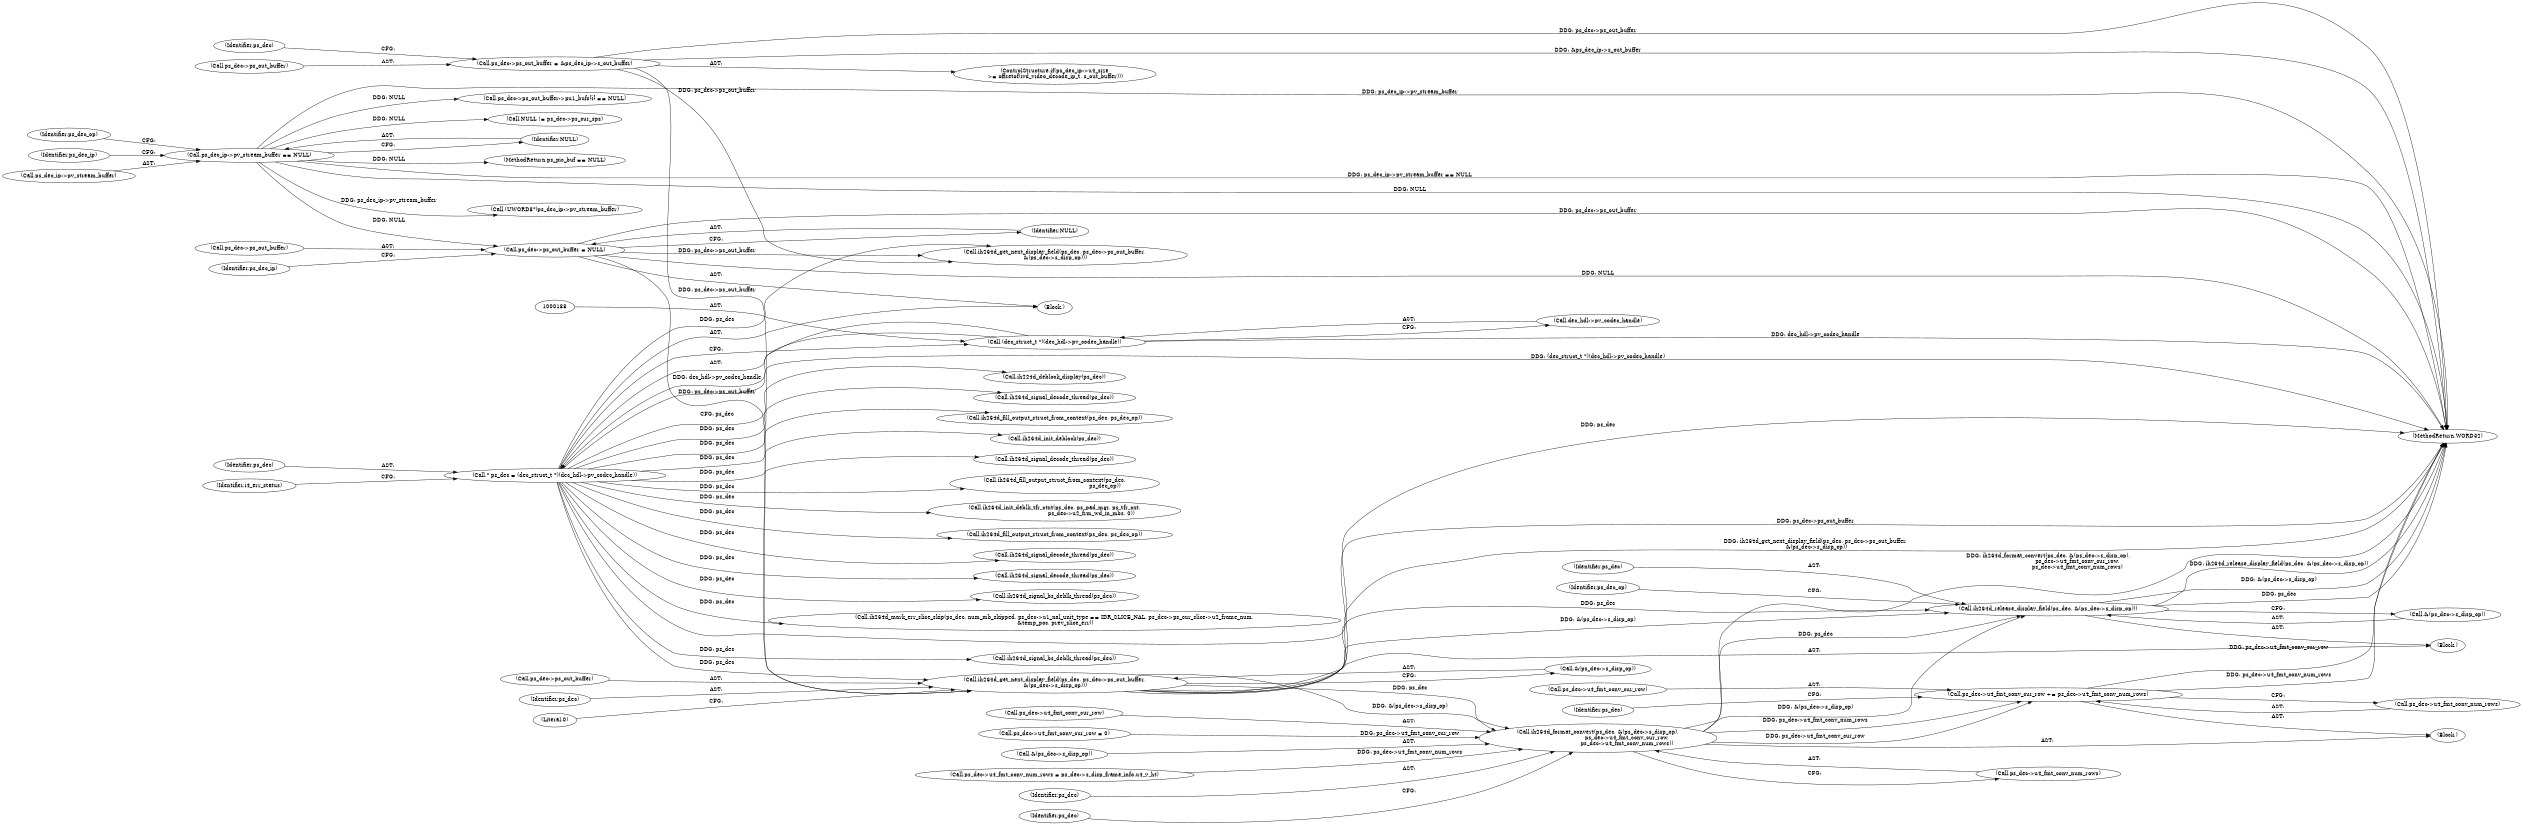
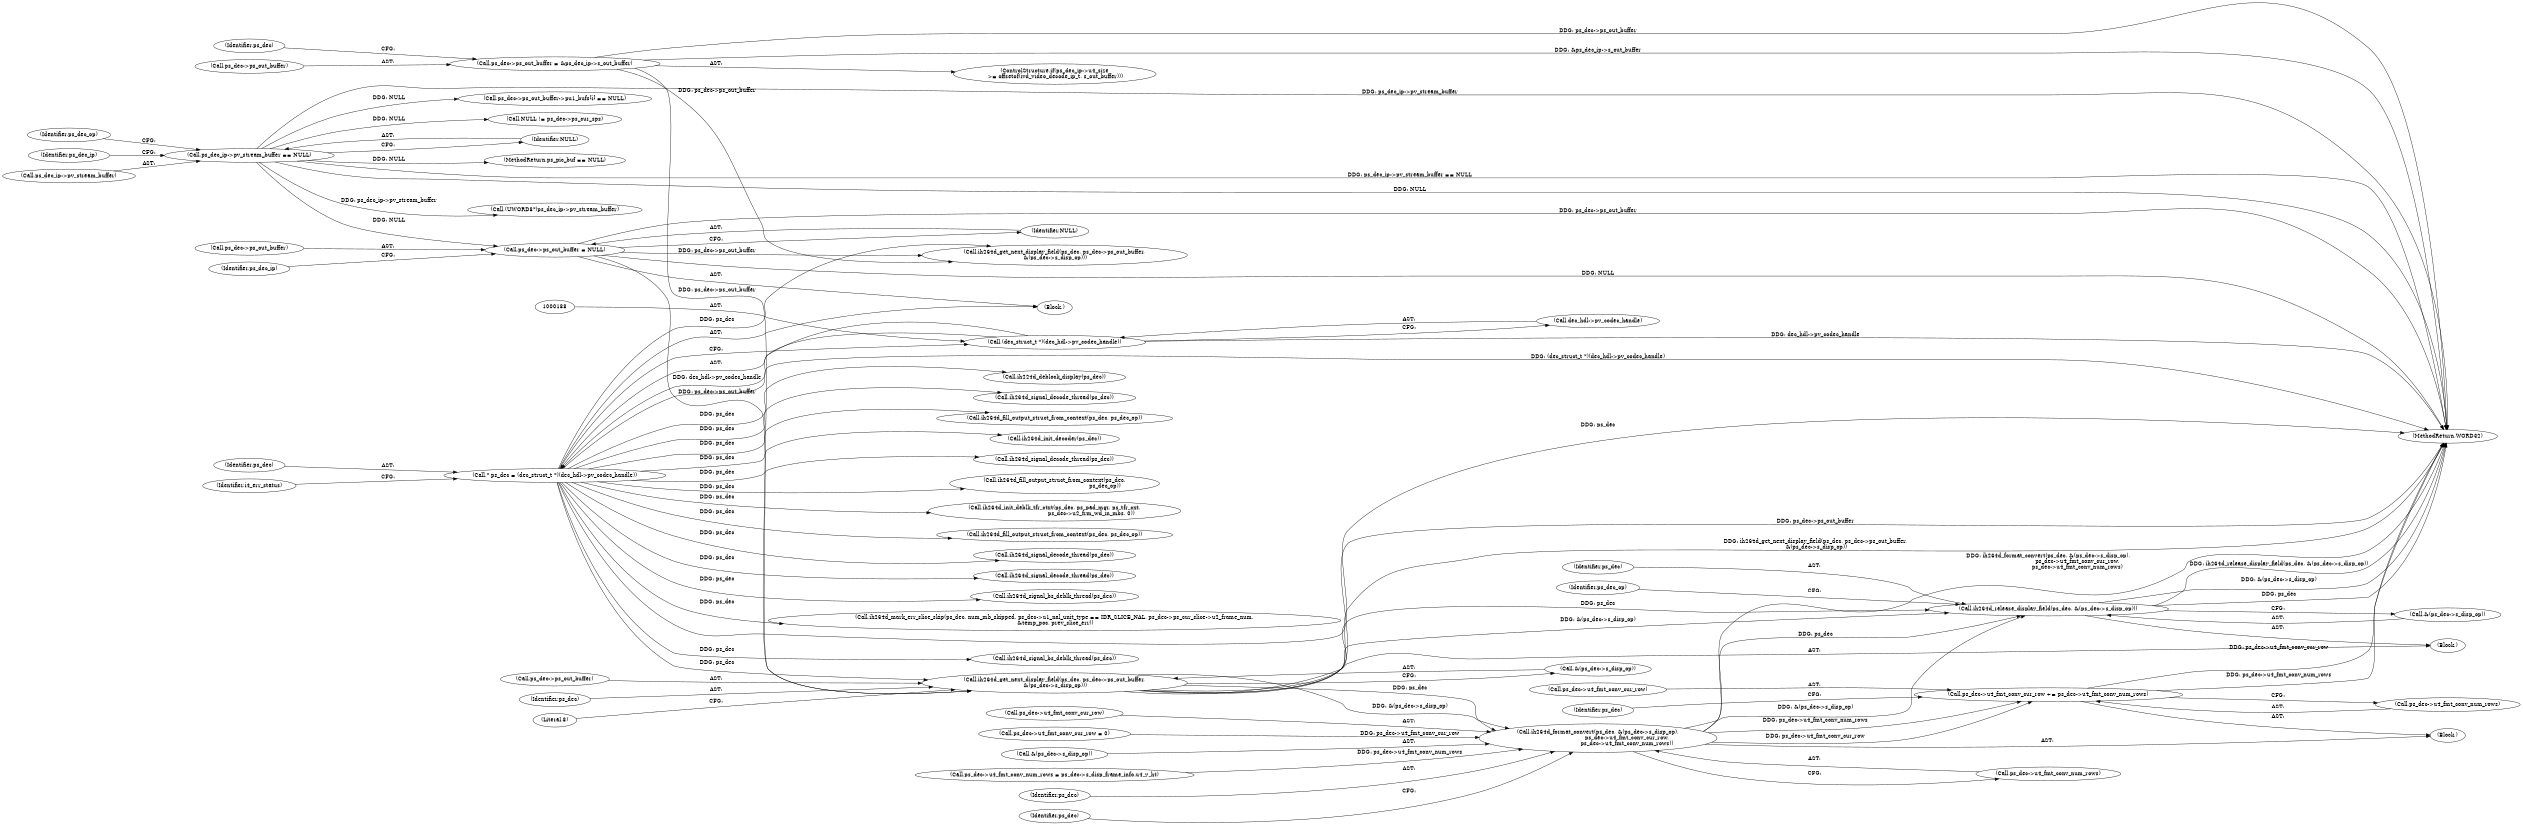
edge "(Call,* ps_dec = (dec_struct_t *)(dec_hdl->pv_codec_handle))" -> "(Call,ih224d_deblock_display(ps_dec))": label "CFG: ps_dec" -> "DDG: ps_dec"
node "(Call,ih264d_init_deblock(ps_dec))": label "(Call,ih264d_init_deblock(ps_dec))" -> "(Call,ih264d_init_decoder(ps_dec))"
node "(Literal,0)": label "(Literal,0)" -> "(Literal,8)"
